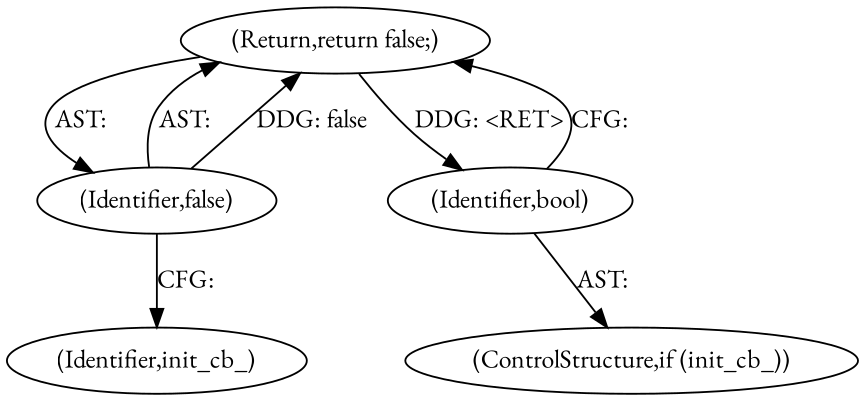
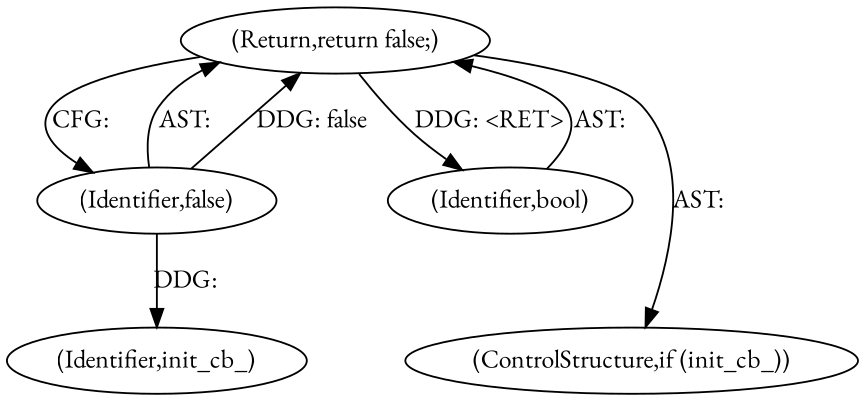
edge "(Return,return false;)" -> "(Identifier,false)": label "AST: " -> "CFG: "
edge "(Identifier,bool)" -> "(Return,return false;)": label "CFG: " -> "AST: "
edge "(Identifier,bool)" -> "(ControlStructure,if (init_cb_))": now "(Return,return false;)" -> "(ControlStructure,if (init_cb_))"
edge "(Identifier,false)" -> "(Identifier,init_cb_)": label "CFG: " -> "DDG: "
